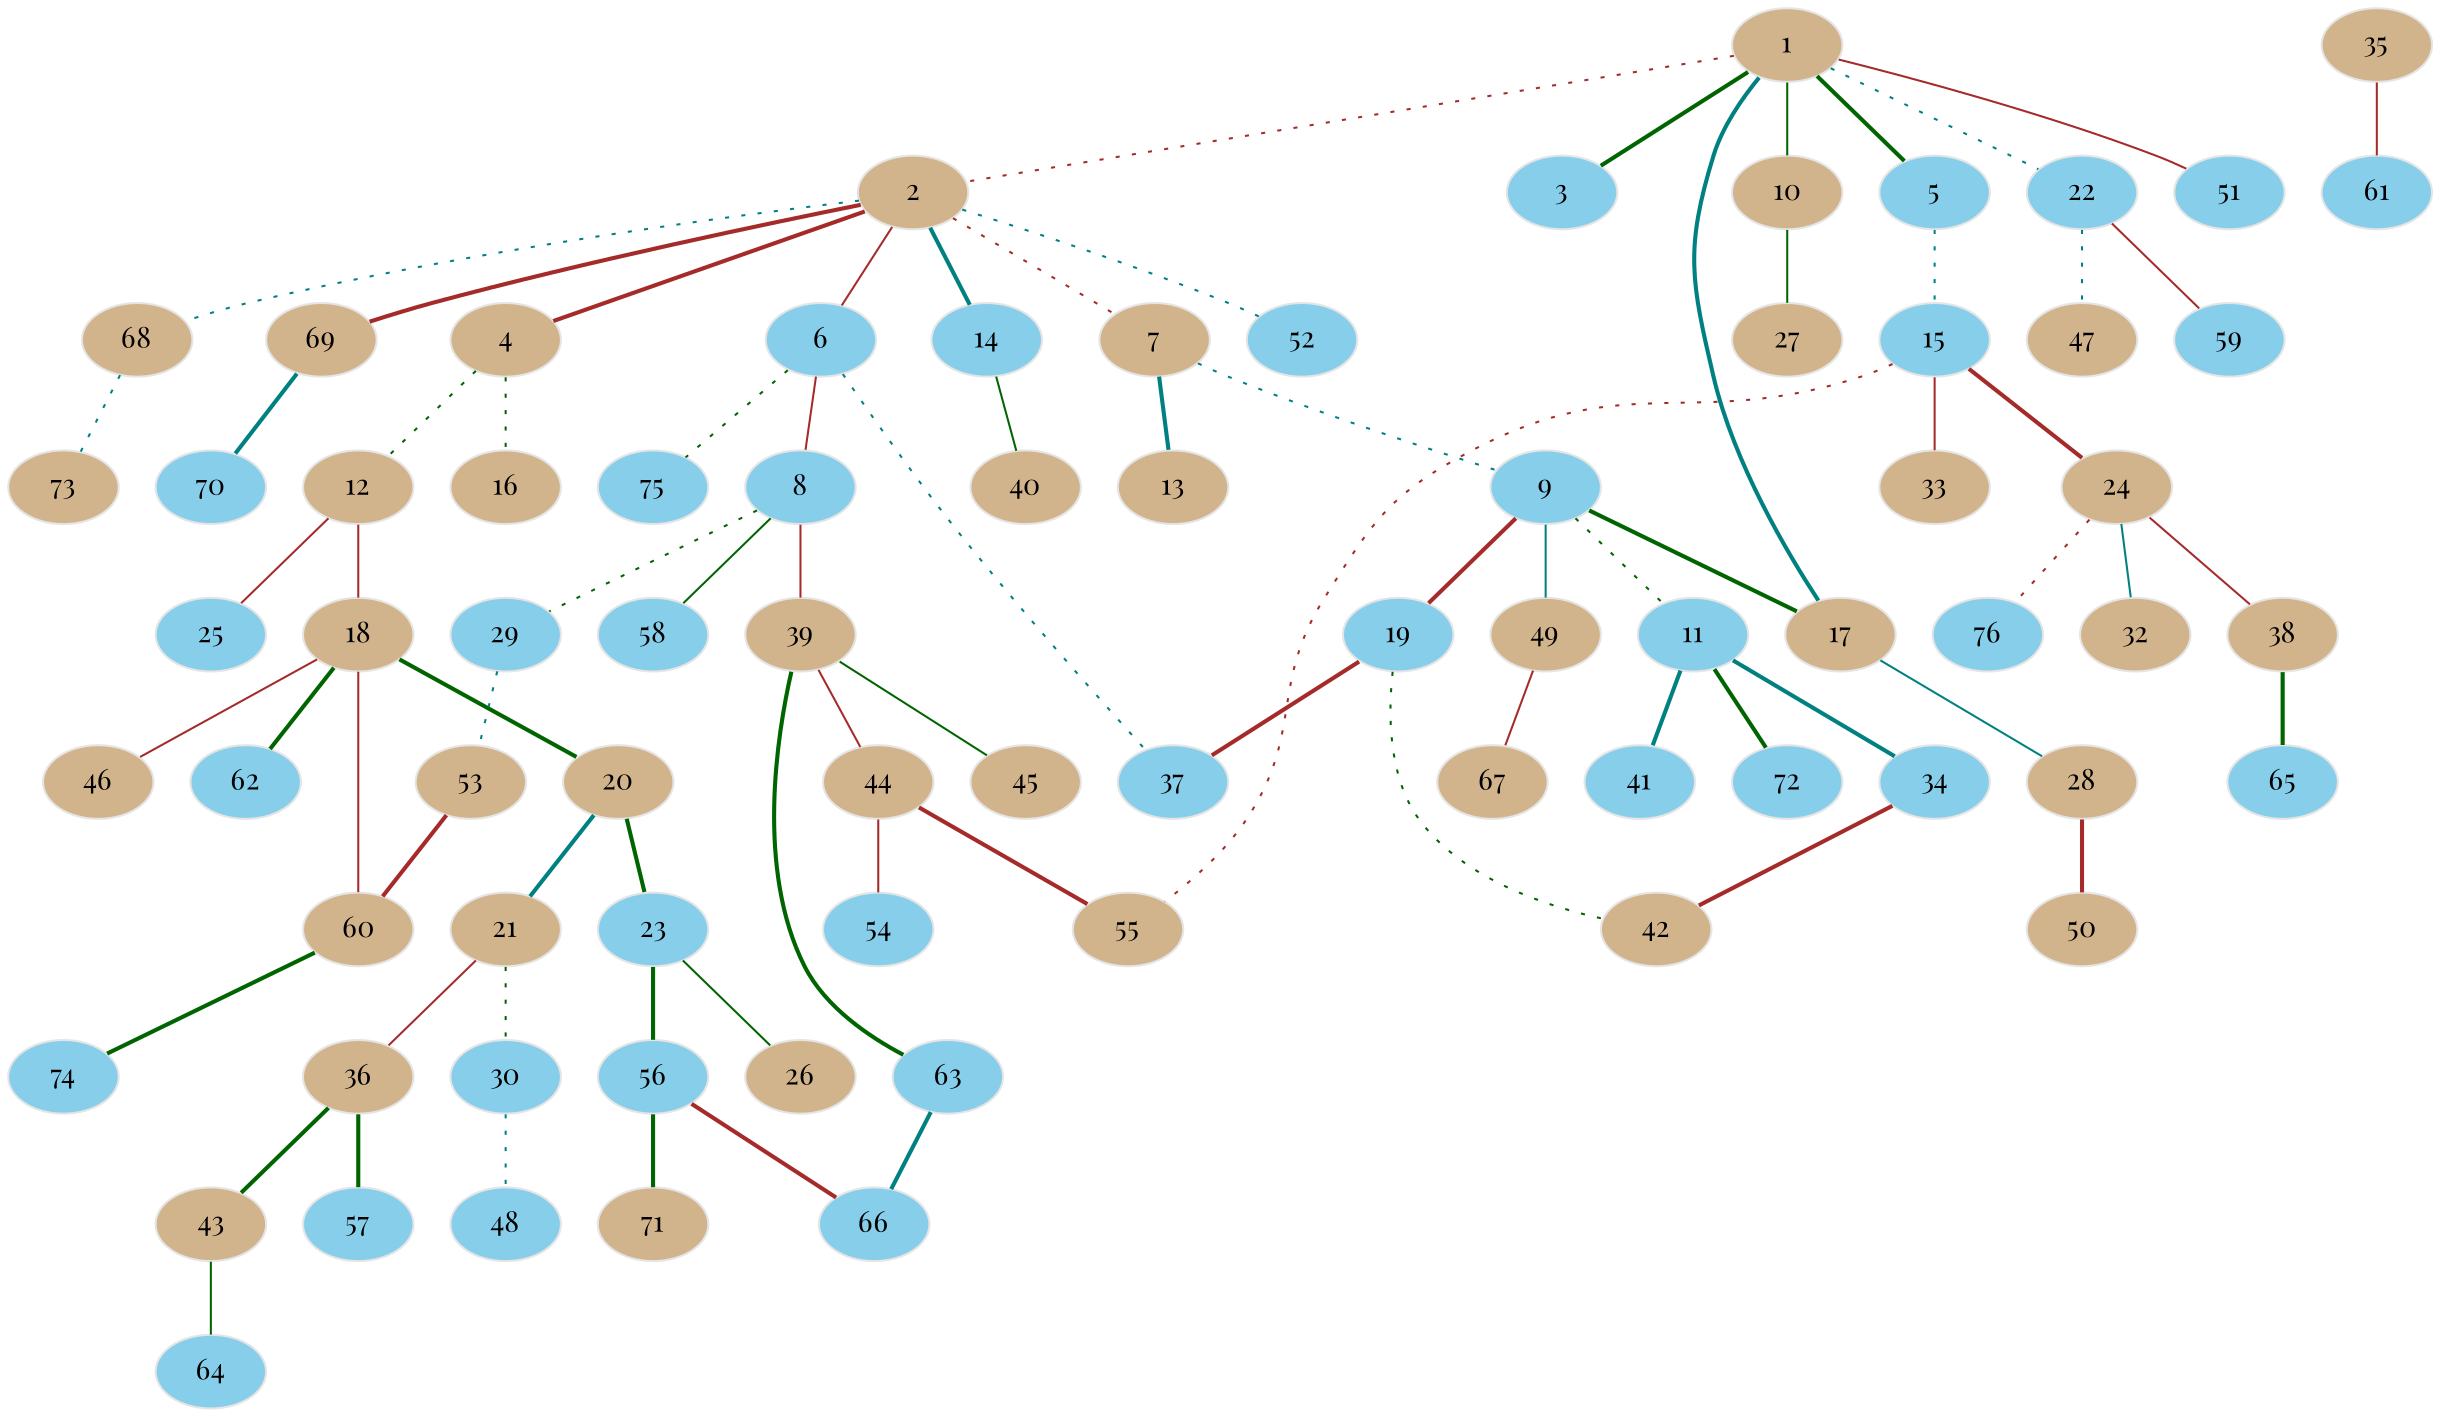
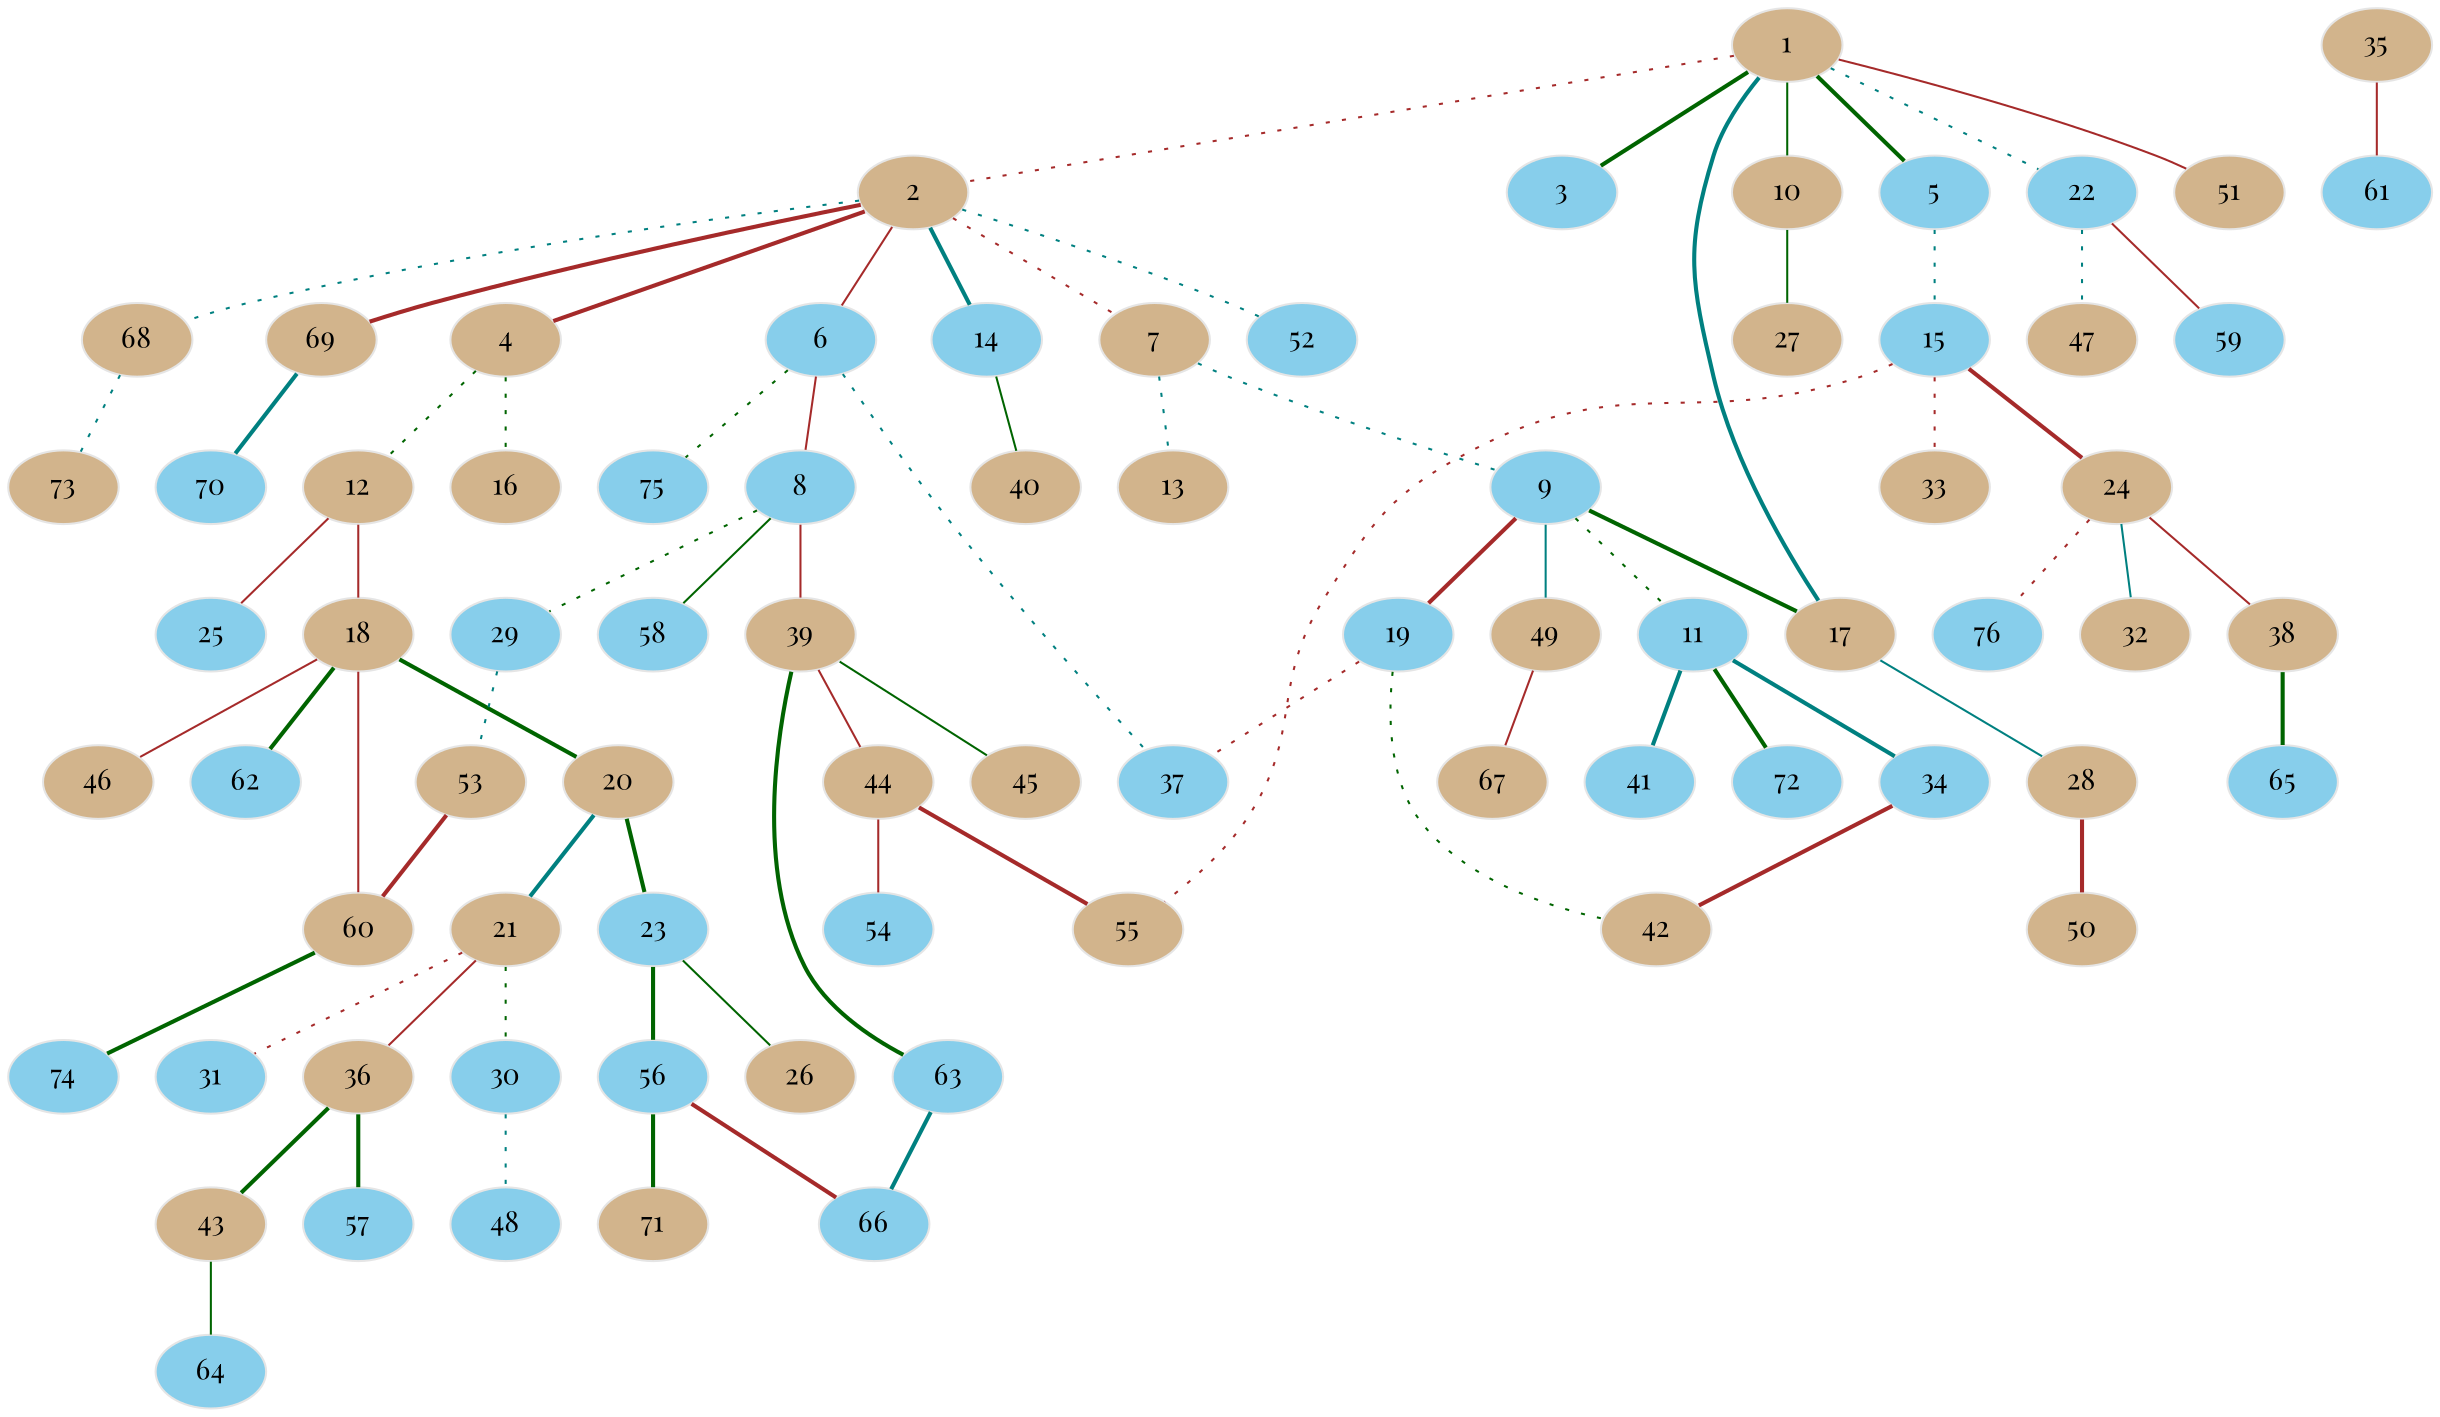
node "51": fillcolor skyblue -> tan
edge "7" -- "13": style bold -> dotted
edge "15" -- "33": style solid -> dotted
edge "19" -- "37": style bold -> dotted
node "31": added
